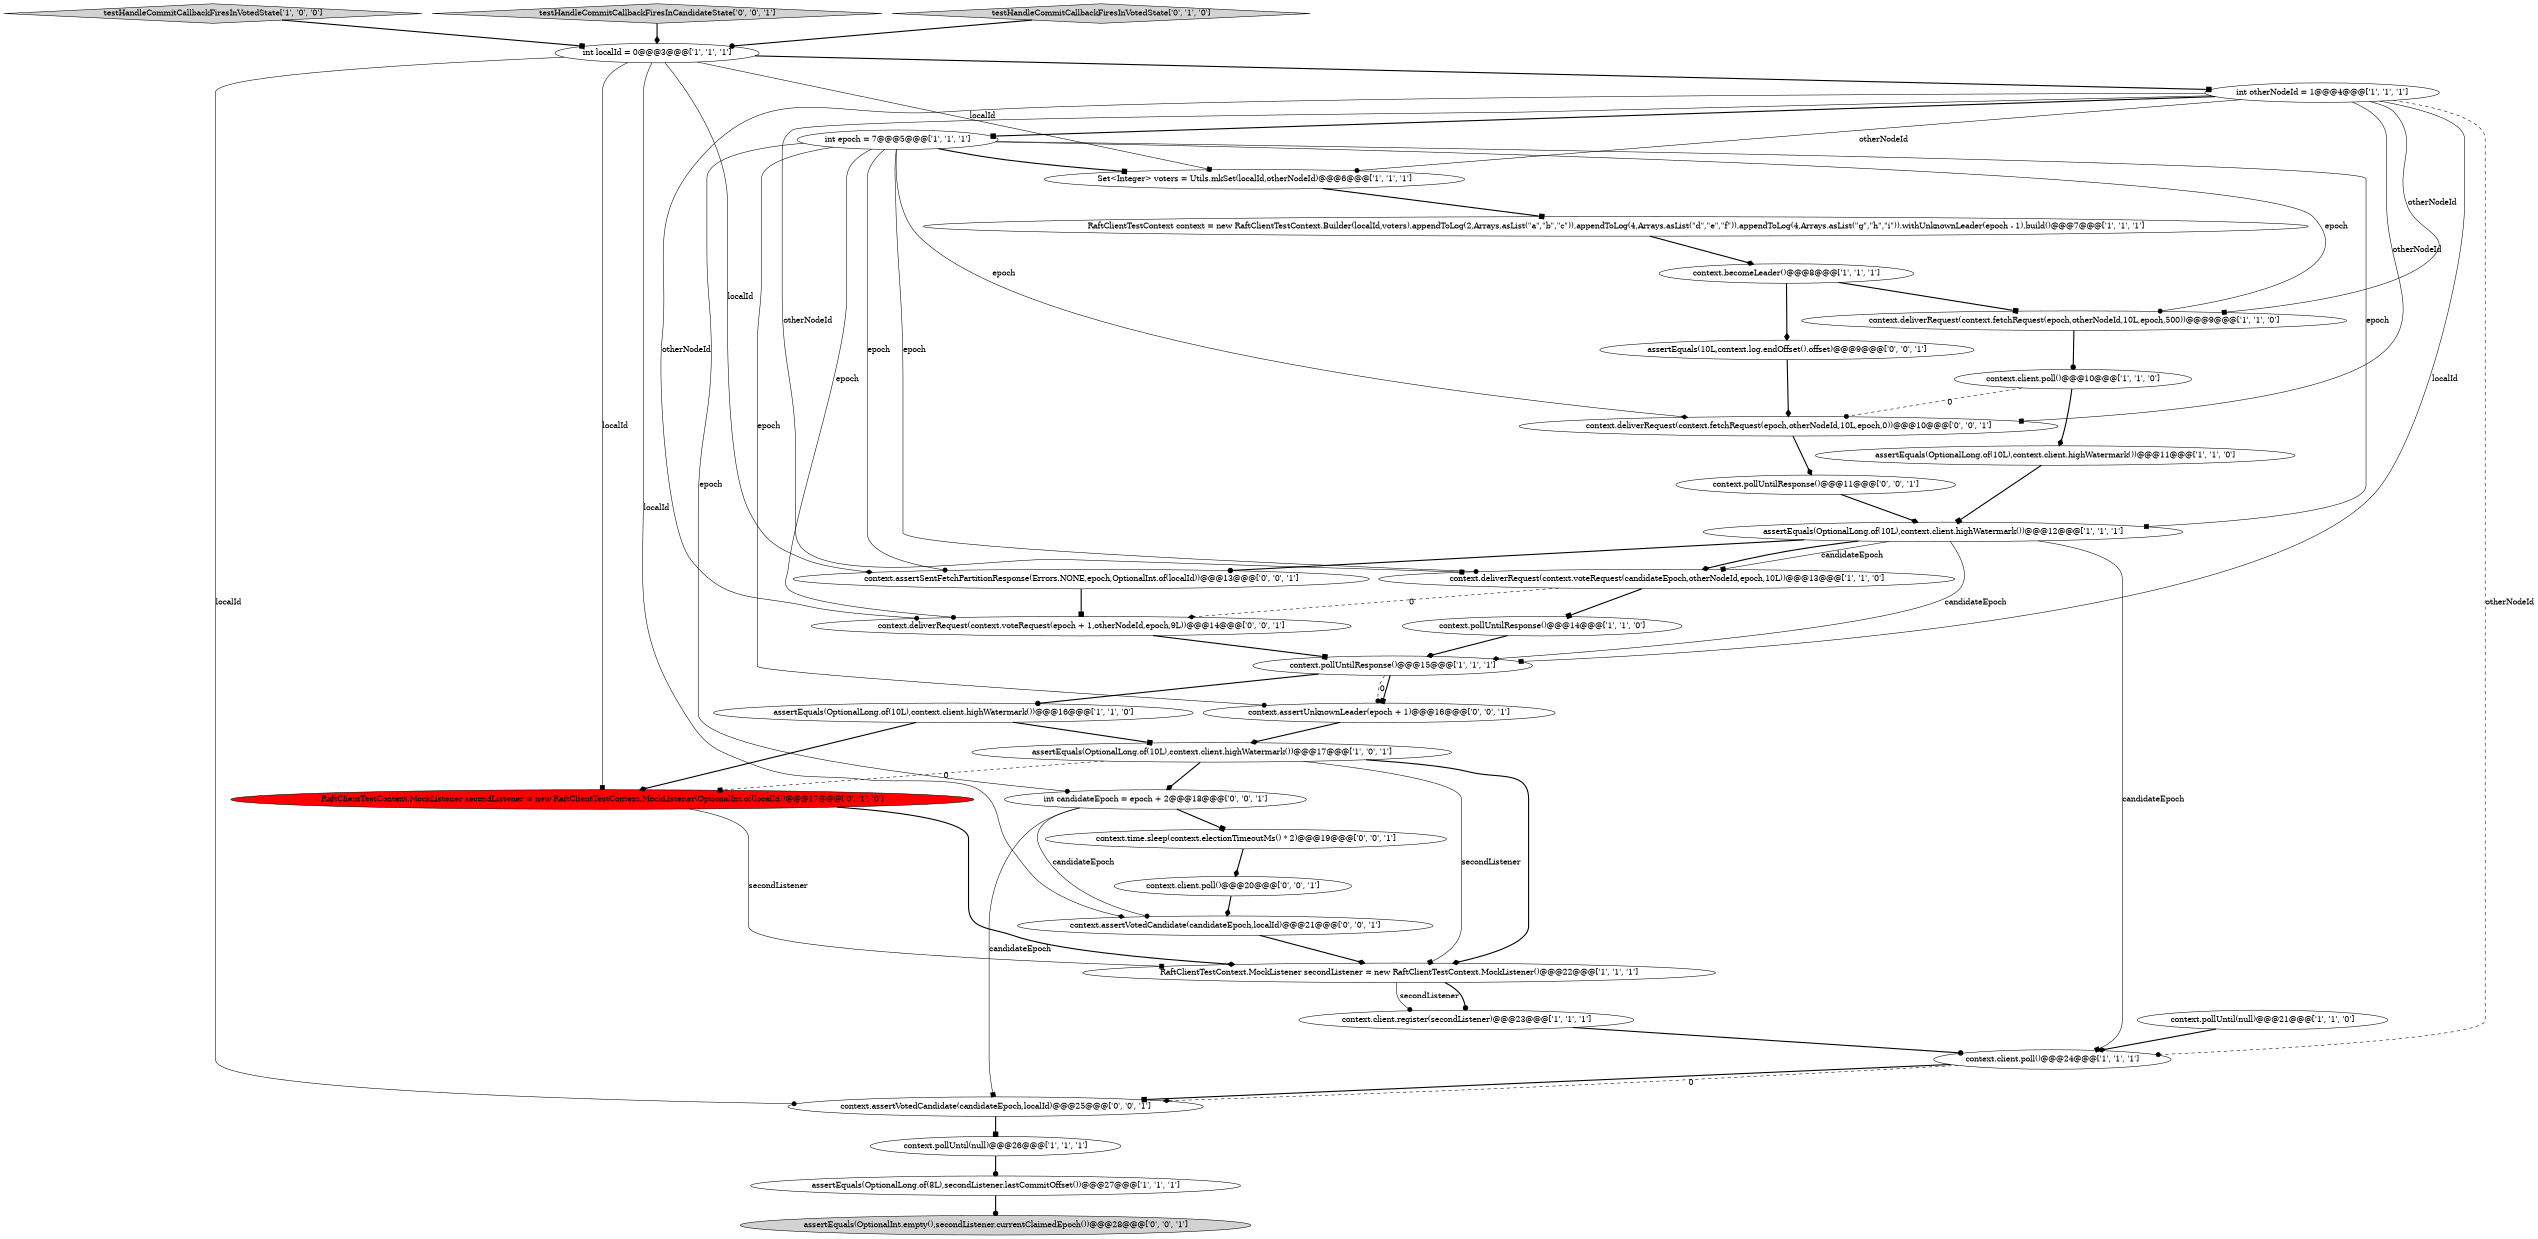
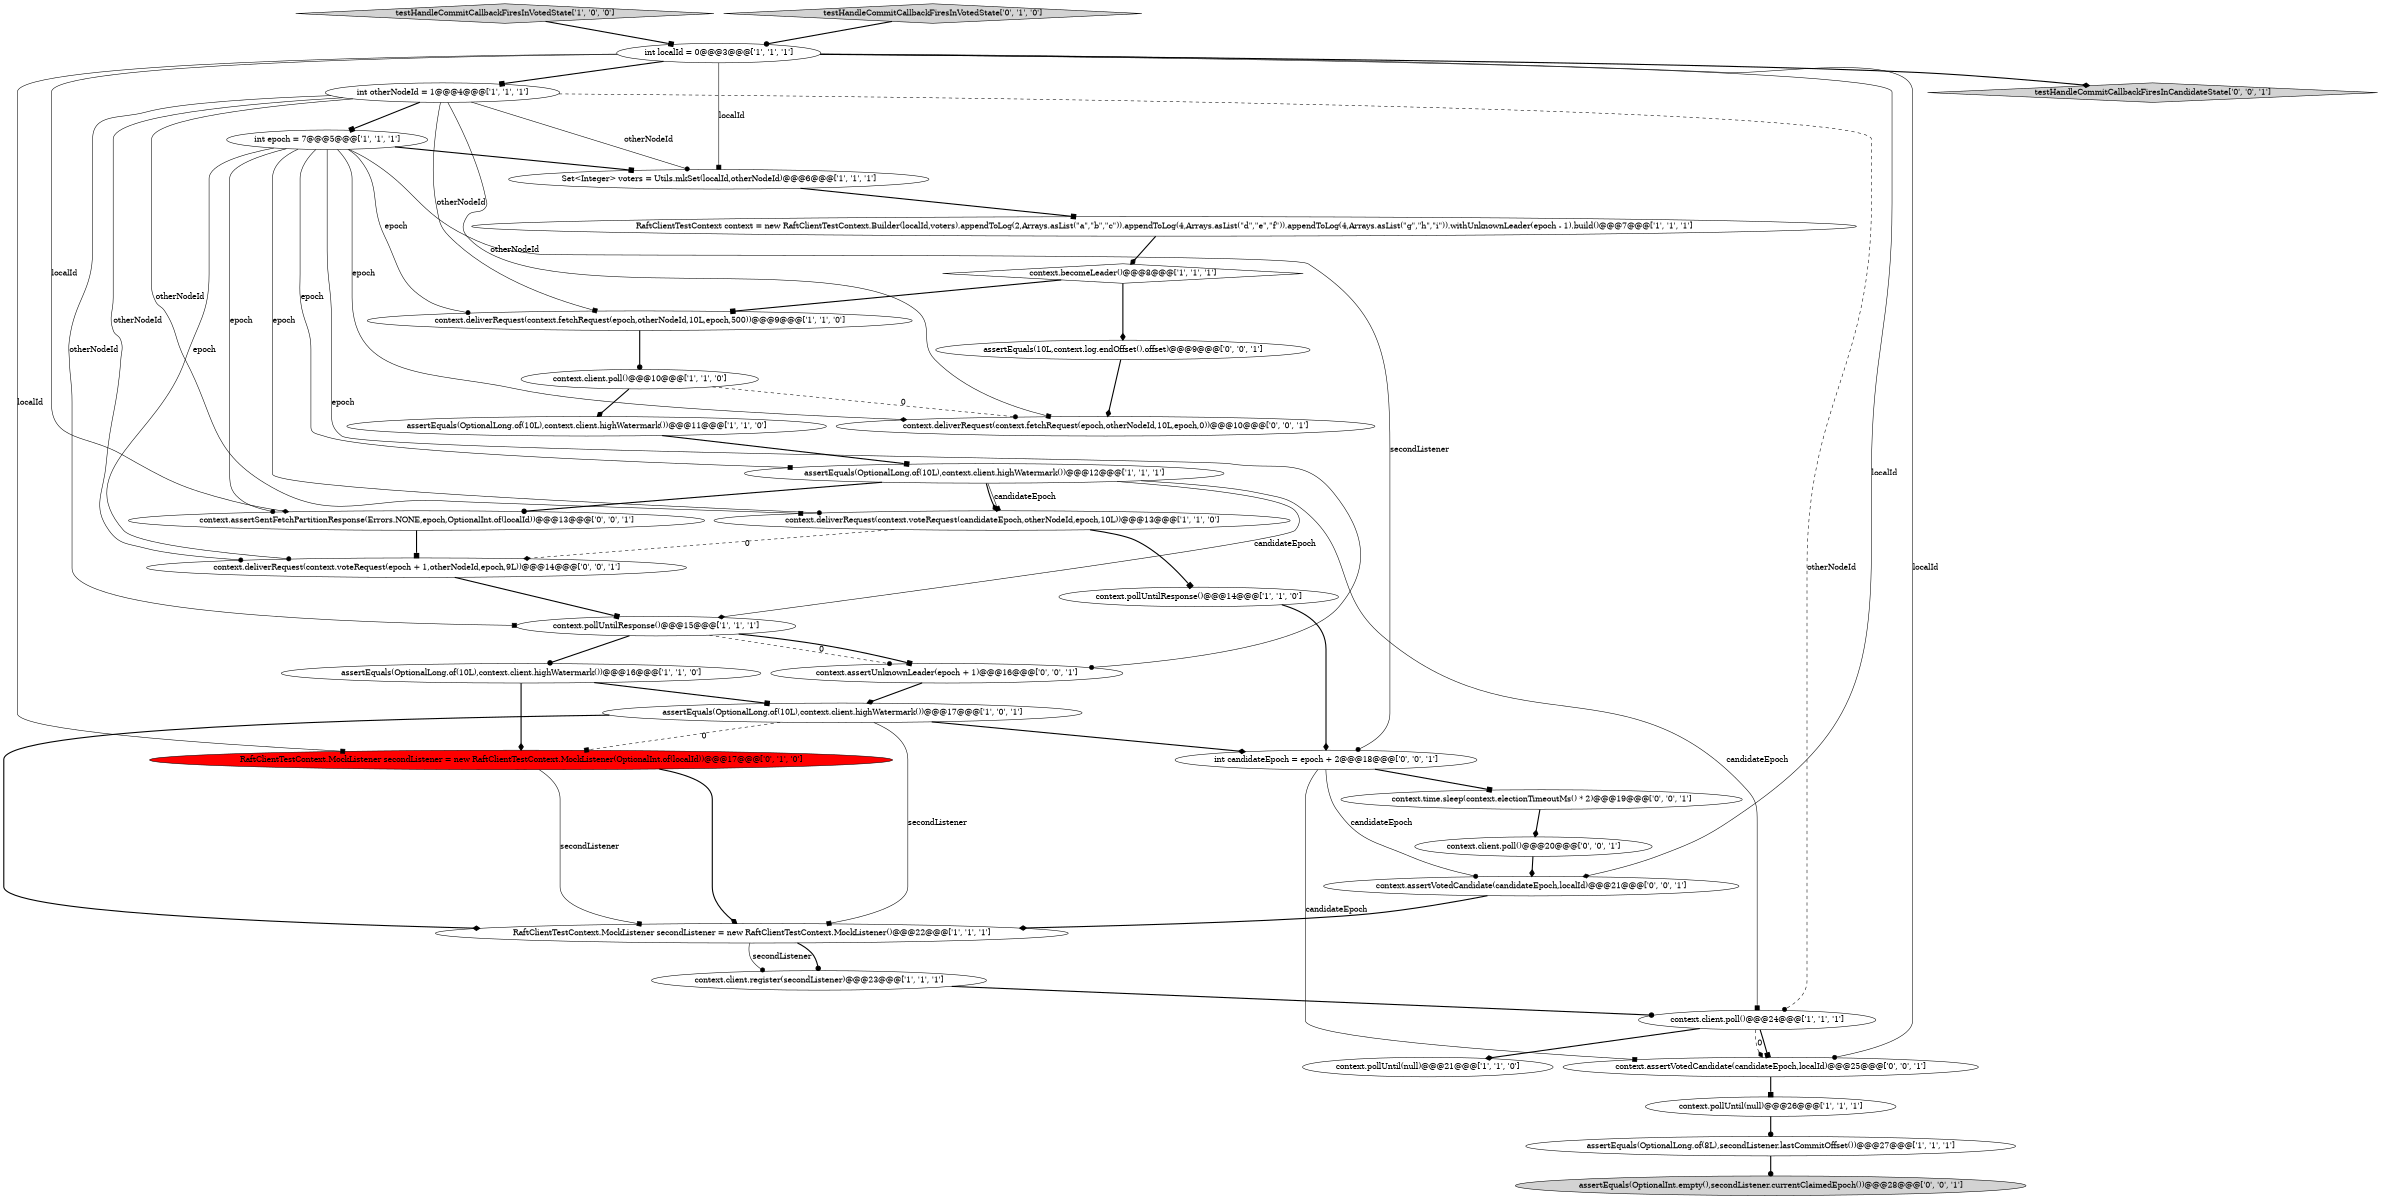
edge "testHandleCommitCallbackFiresInCandidateState['0', '0', '1']" -> "int localId = 0@@@3@@@['1', '1', '1']": reversed
node "context.becomeLeader()@@@8@@@['1', '1', '1']": shape ellipse -> diamond
edge "int otherNodeId = 1@@@4@@@['1', '1', '1']" -> "context.pollUntilResponse()@@@15@@@['1', '1', '1']": label "localId" -> "otherNodeId"
edge "int epoch = 7@@@5@@@['1', '1', '1']" -> "int candidateEpoch = epoch + 2@@@18@@@['0', '0', '1']": label "epoch" -> "secondListener"
node "context.pollUntilResponse()@@@11@@@['0', '0', '1']": removed
edge "context.pollUntilResponse()@@@14@@@['1', '1', '0']" -> "context.pollUntilResponse()@@@15@@@['1', '1', '1']": now "context.pollUntilResponse()@@@14@@@['1', '1', '0']" -> "int candidateEpoch = epoch + 2@@@18@@@['0', '0', '1']"
edge "context.pollUntil(null)@@@21@@@['1', '1', '0']" -> "context.client.poll()@@@24@@@['1', '1', '1']": reversed
